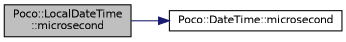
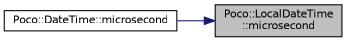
edge "Poco::LocalDateTime ::microsecond" -> "Poco::DateTime::microsecond": reversed
